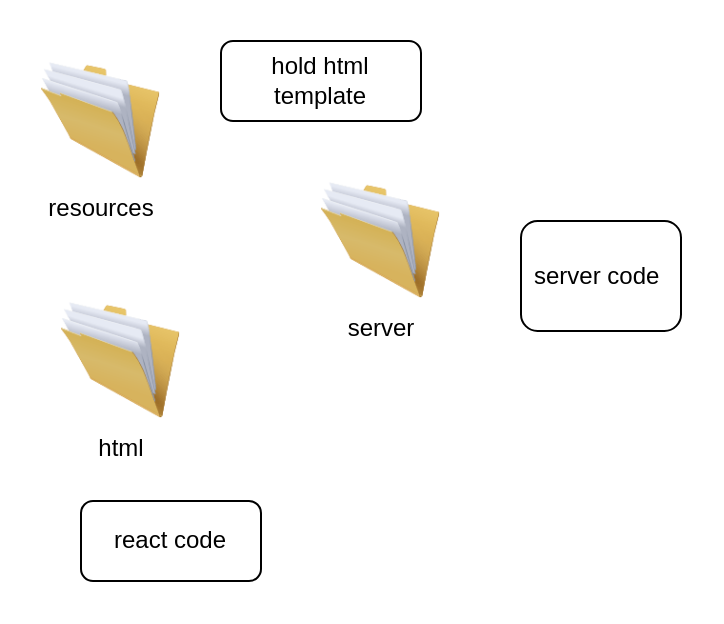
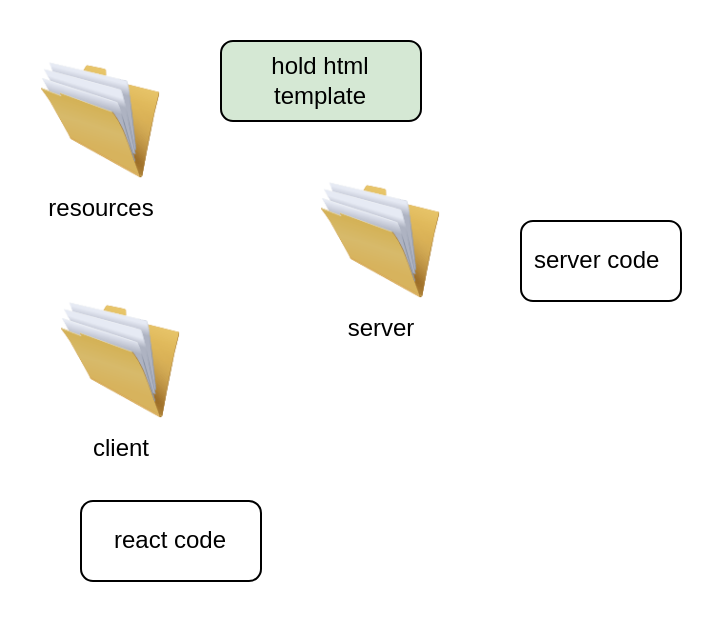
node "hold html template": fillcolor #ffffff -> #d5e8d4
node "server code": size 160x110 -> 160x80
node "html": label "html" -> "client"
